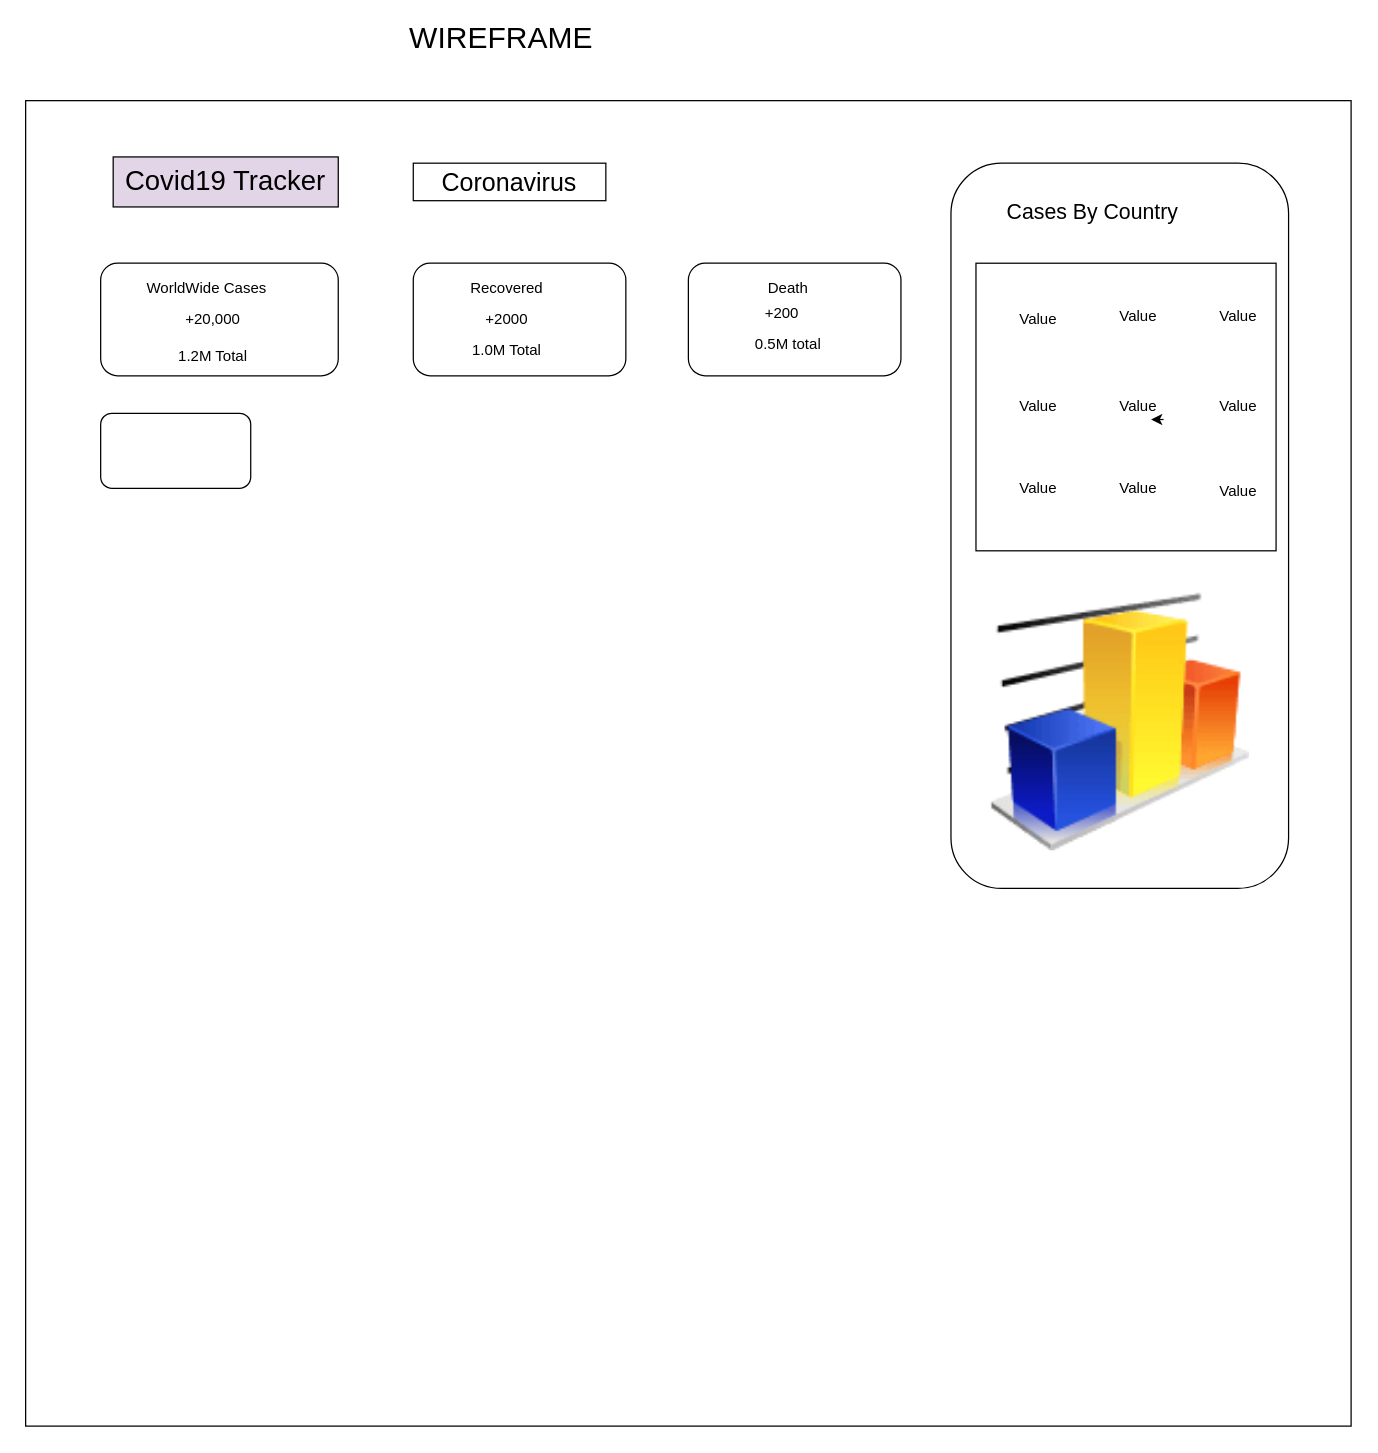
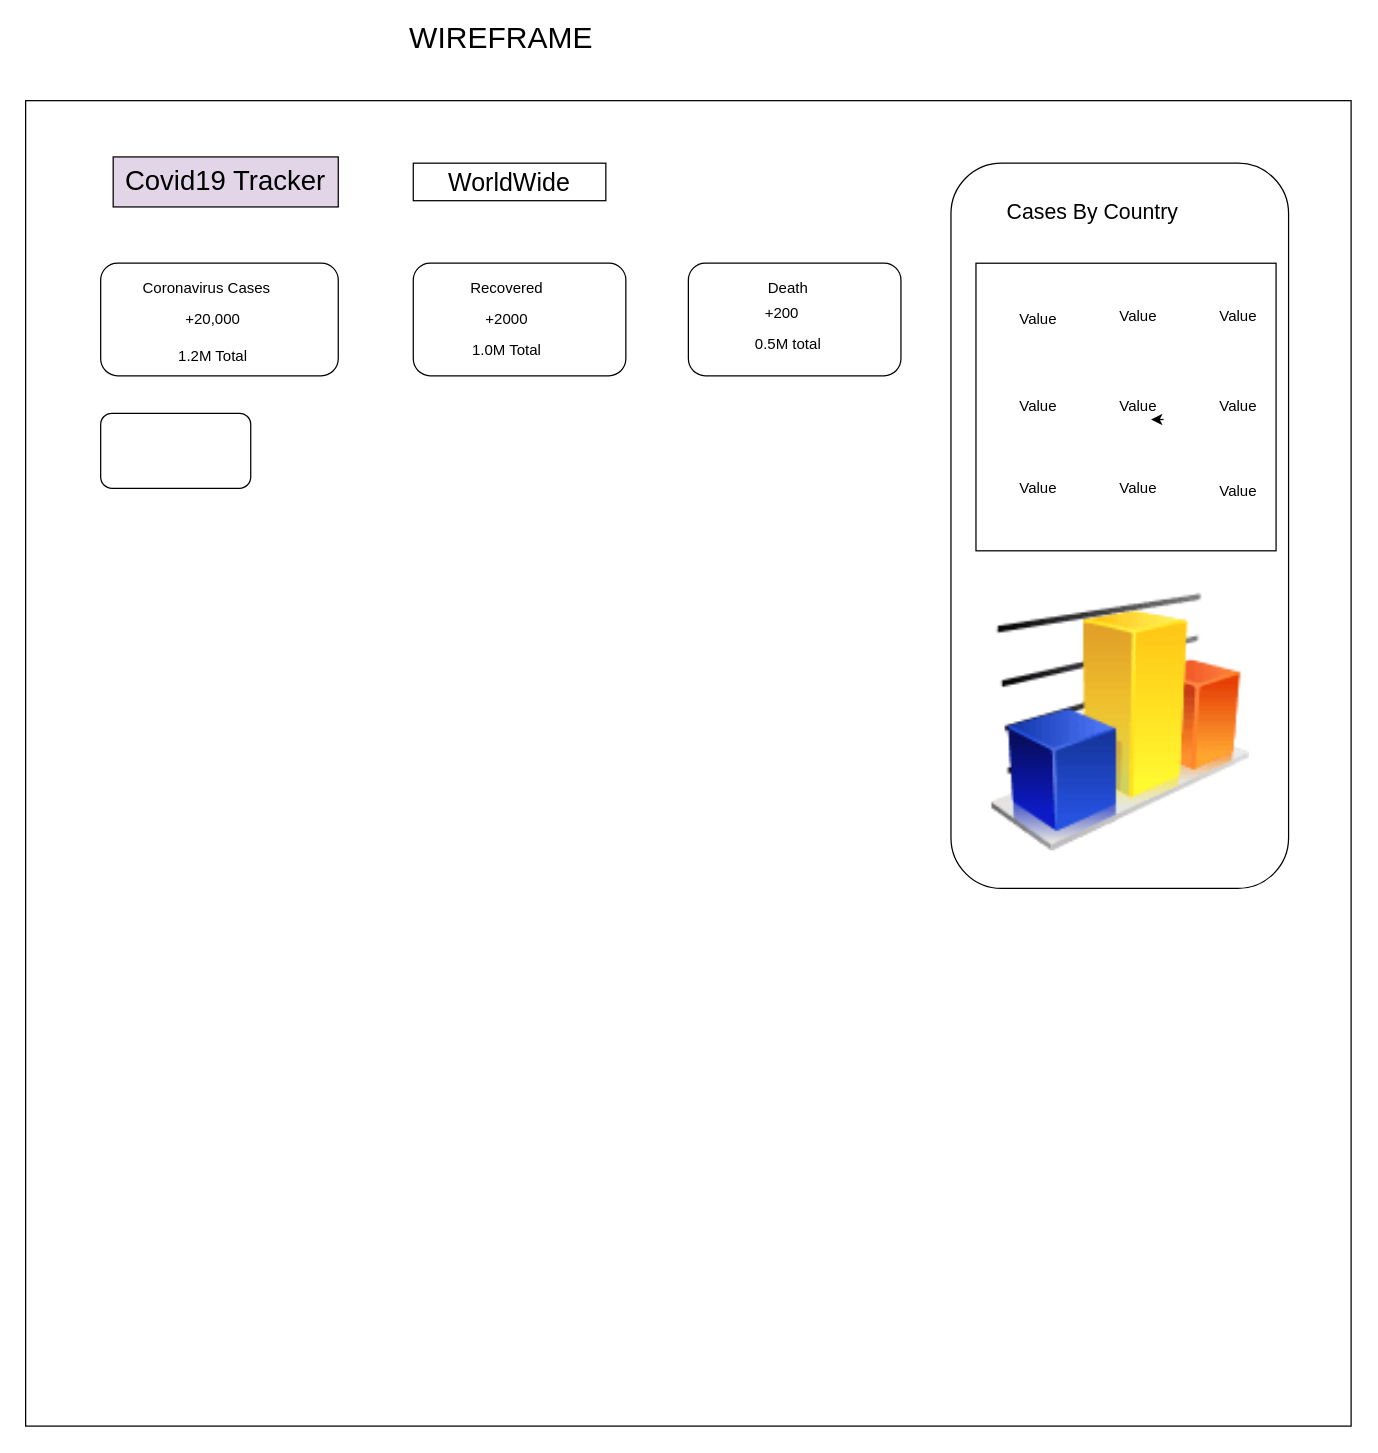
node "Coronavirus": label "Coronavirus" -> "WorldWide"
node "WorldWide Cases": label "WorldWide Cases" -> "Coronavirus Cases"
